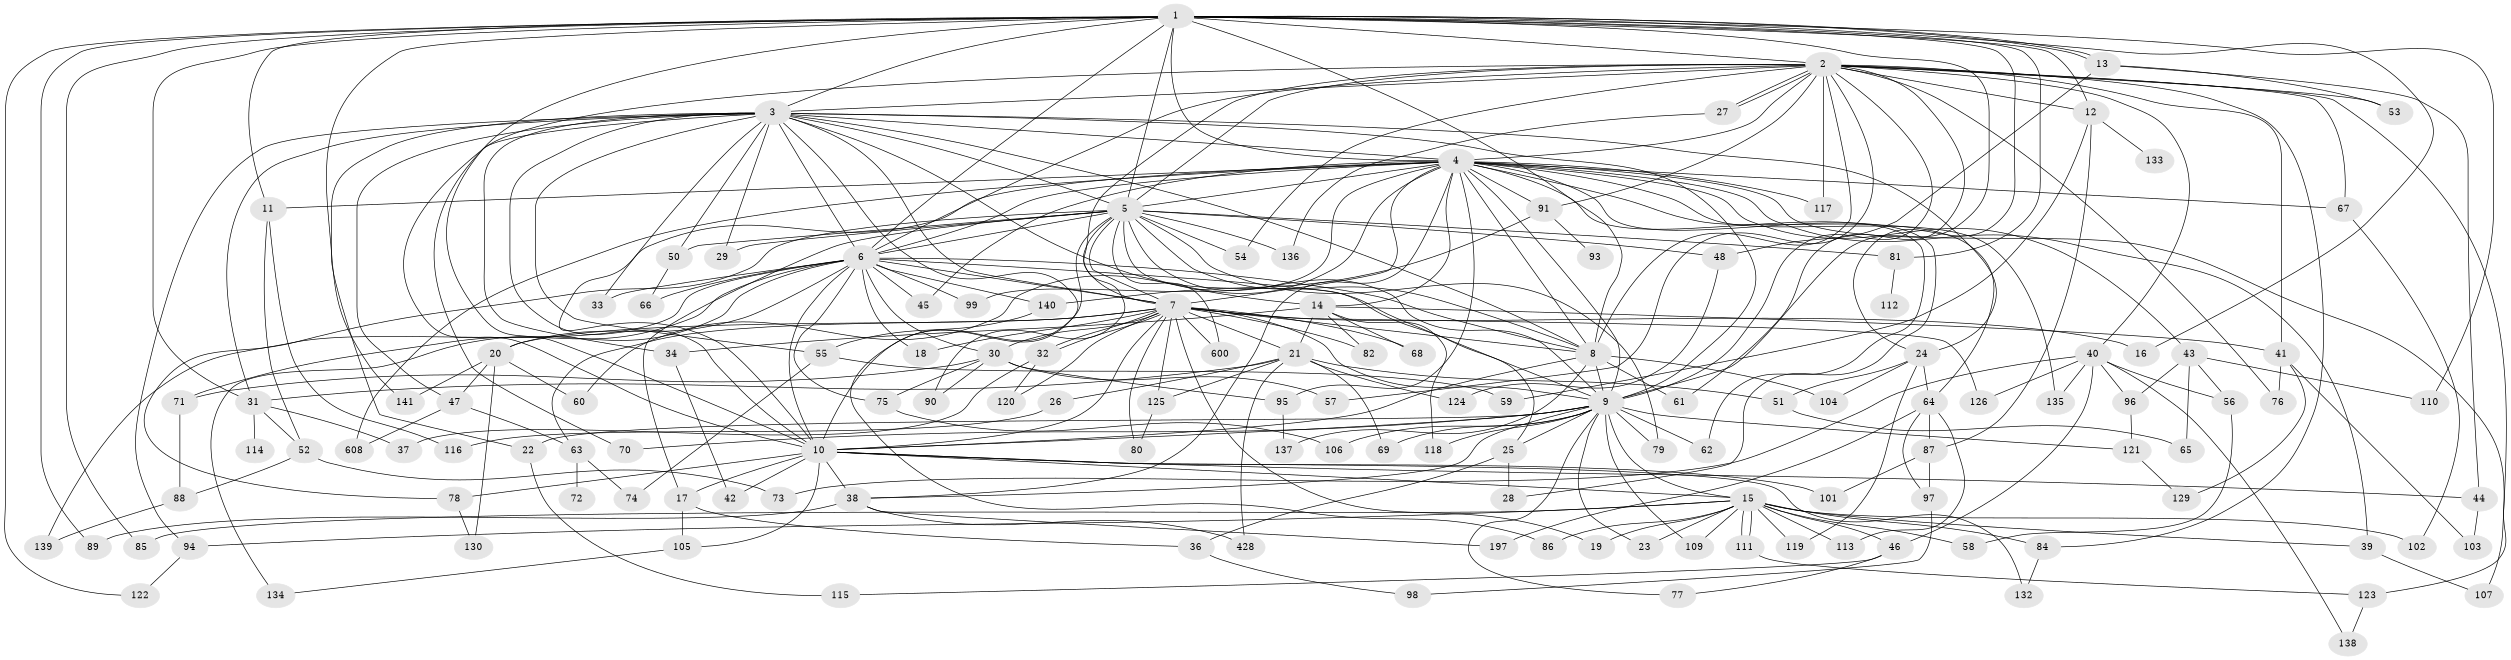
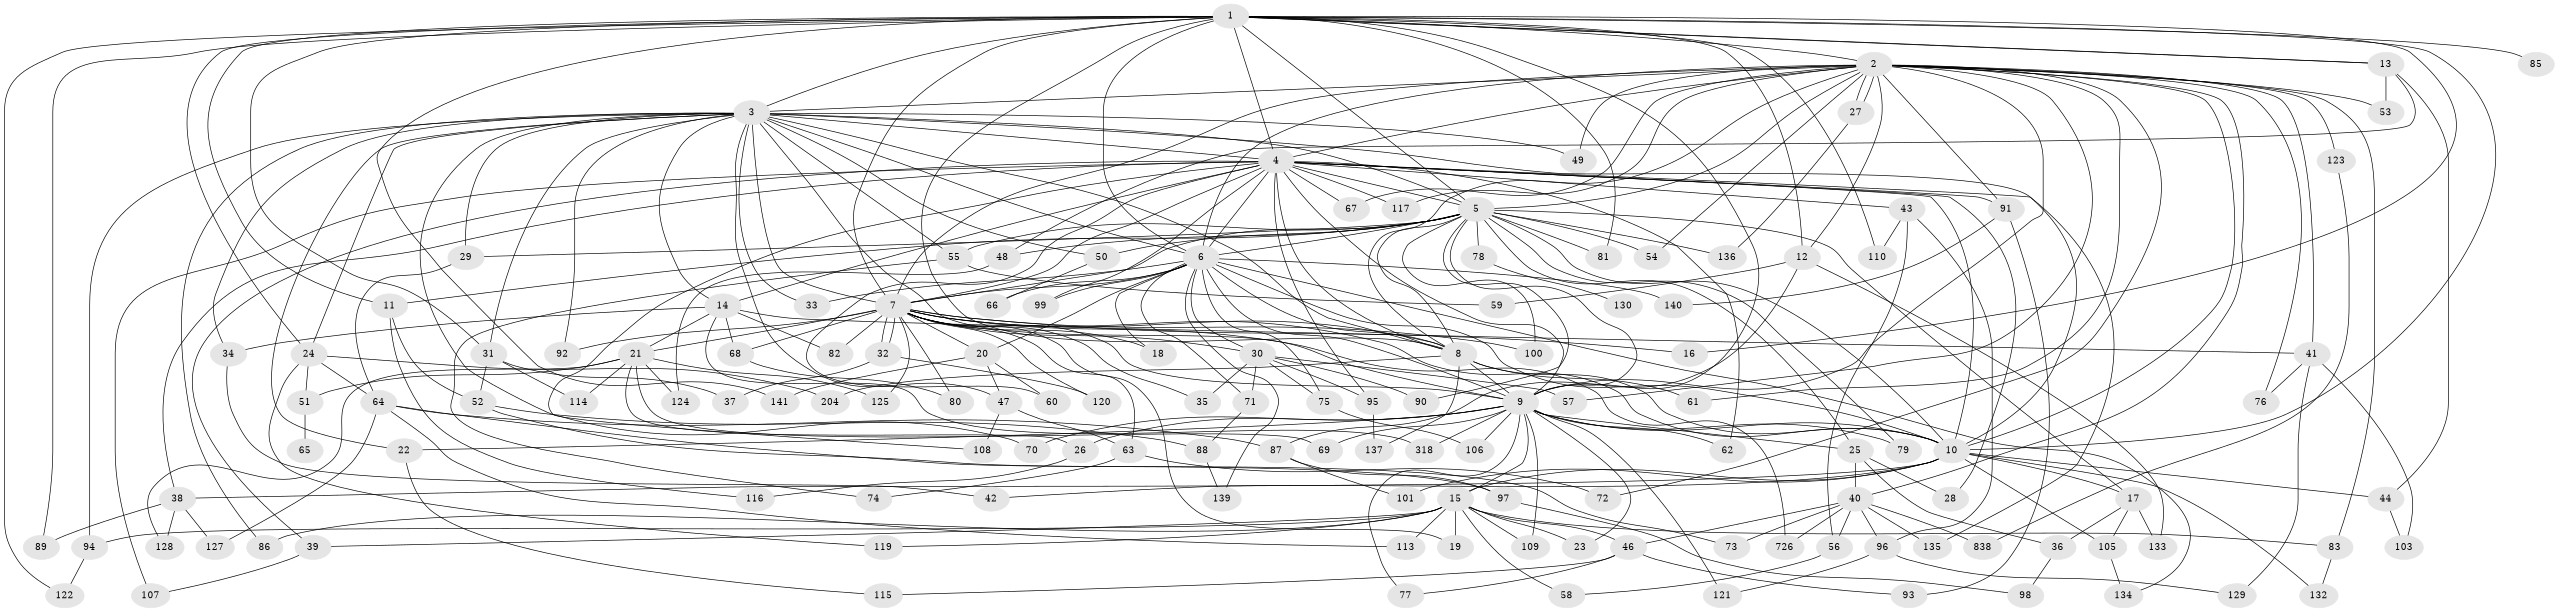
edge "1" -- "7": added
node "49": added
edge "4" -- "11": now "5" -- "11"
edge "4" -- "64": now "29" -- "64"
node "45": removed
node "112": removed
edge "140" -- "55": now "5" -- "55"
edge "2" -- "72": added
node "92": added
node "600": label "600" -> "100"
edge "21" -- "31": now "21" -- "114"
node "35": added
node "104": label "104" -> "204"
node "126": label "126" -> "726"
edge "43" -- "65": removed
edge "125" -- "80": now "68" -- "80"
node "608": label "608" -> "108"
edge "20" -- "130": removed
node "118": label "118" -> "318"
edge "10" -- "78": removed
edge "121" -- "129": now "96" -- "129"
edge "25" -- "40": added
edge "9" -- "38": now "9" -- "26"
edge "15" -- "85": removed
edge "17" -- "133": added
node "428": label "428" -> "128"
node "197": label "197" -> "127"
node "111": removed
node "84": label "84" -> "83"
node "102": removed
edge "46" -- "93": added
node "138": label "138" -> "838"
